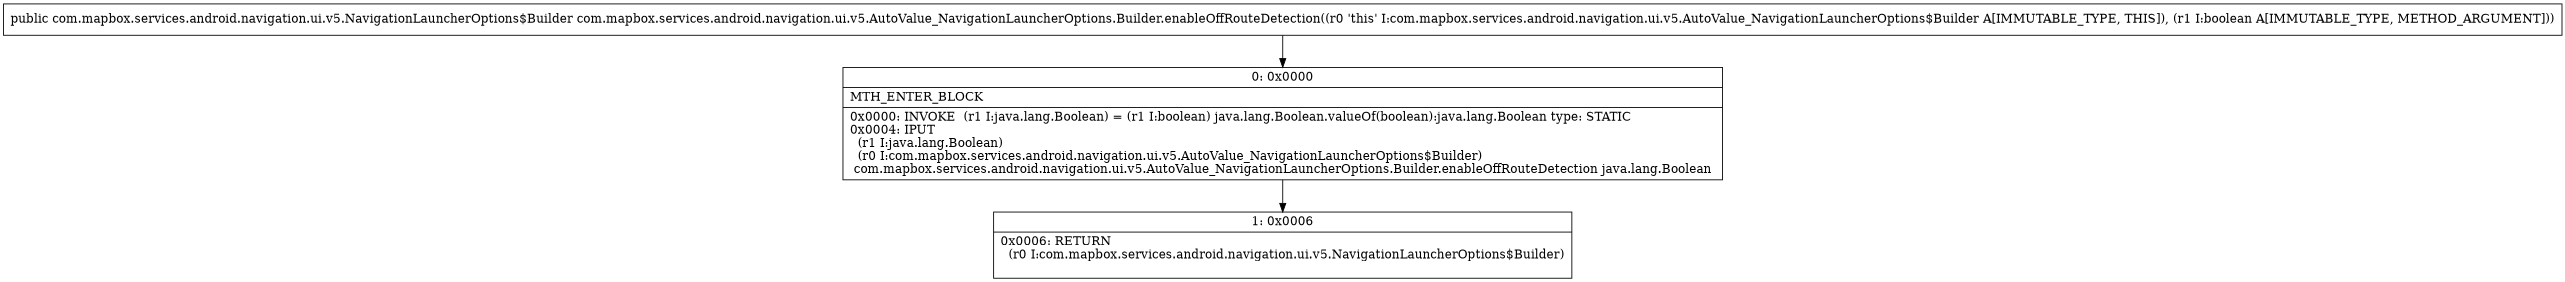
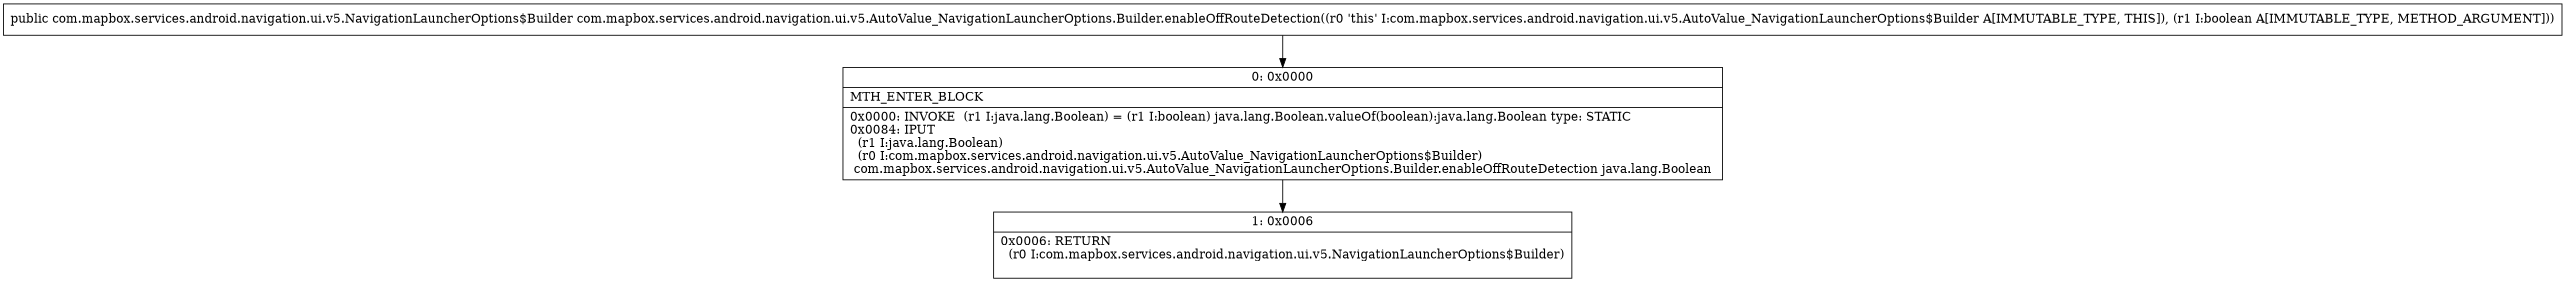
node "0: 0x0000": text "0x0004: IPUT" -> "0x0084: IPUT"
